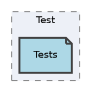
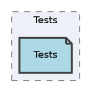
cluster "Test": label "Test" -> "Tests"
